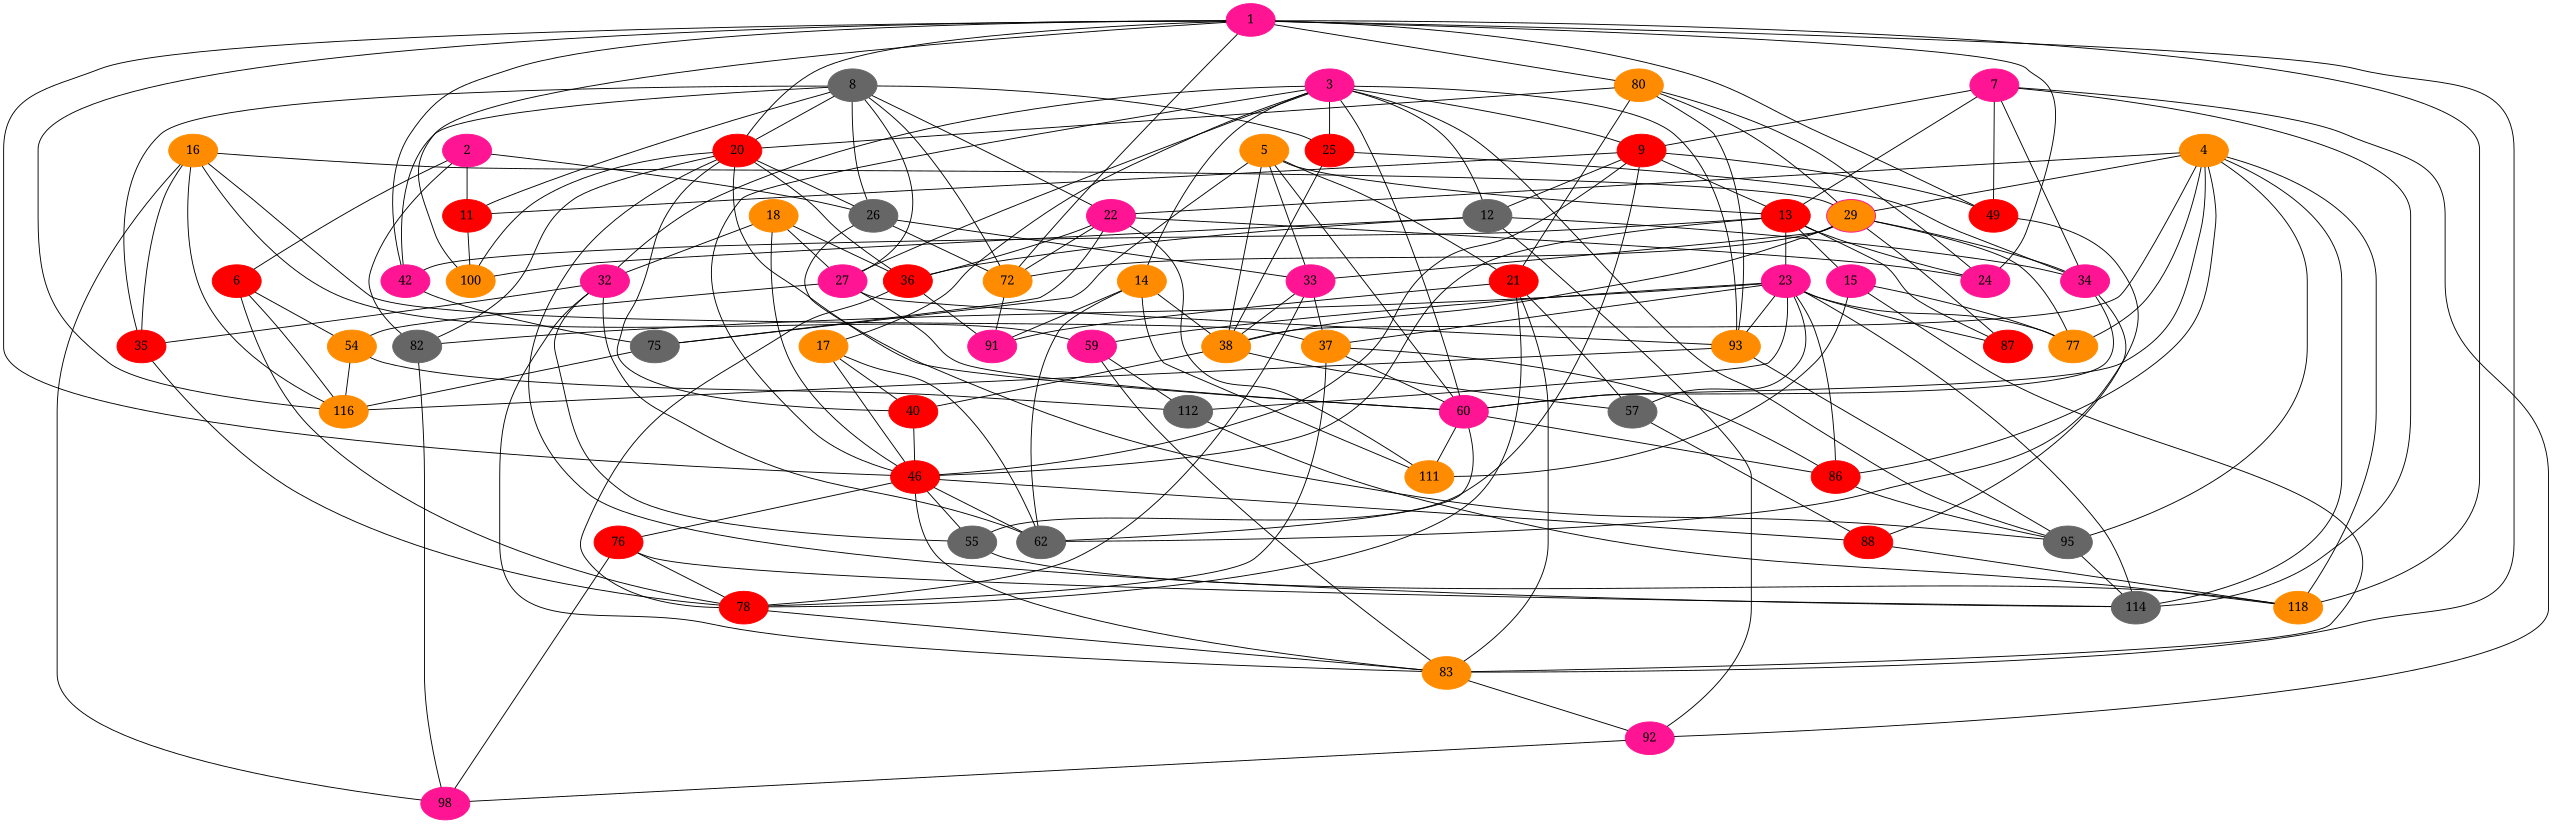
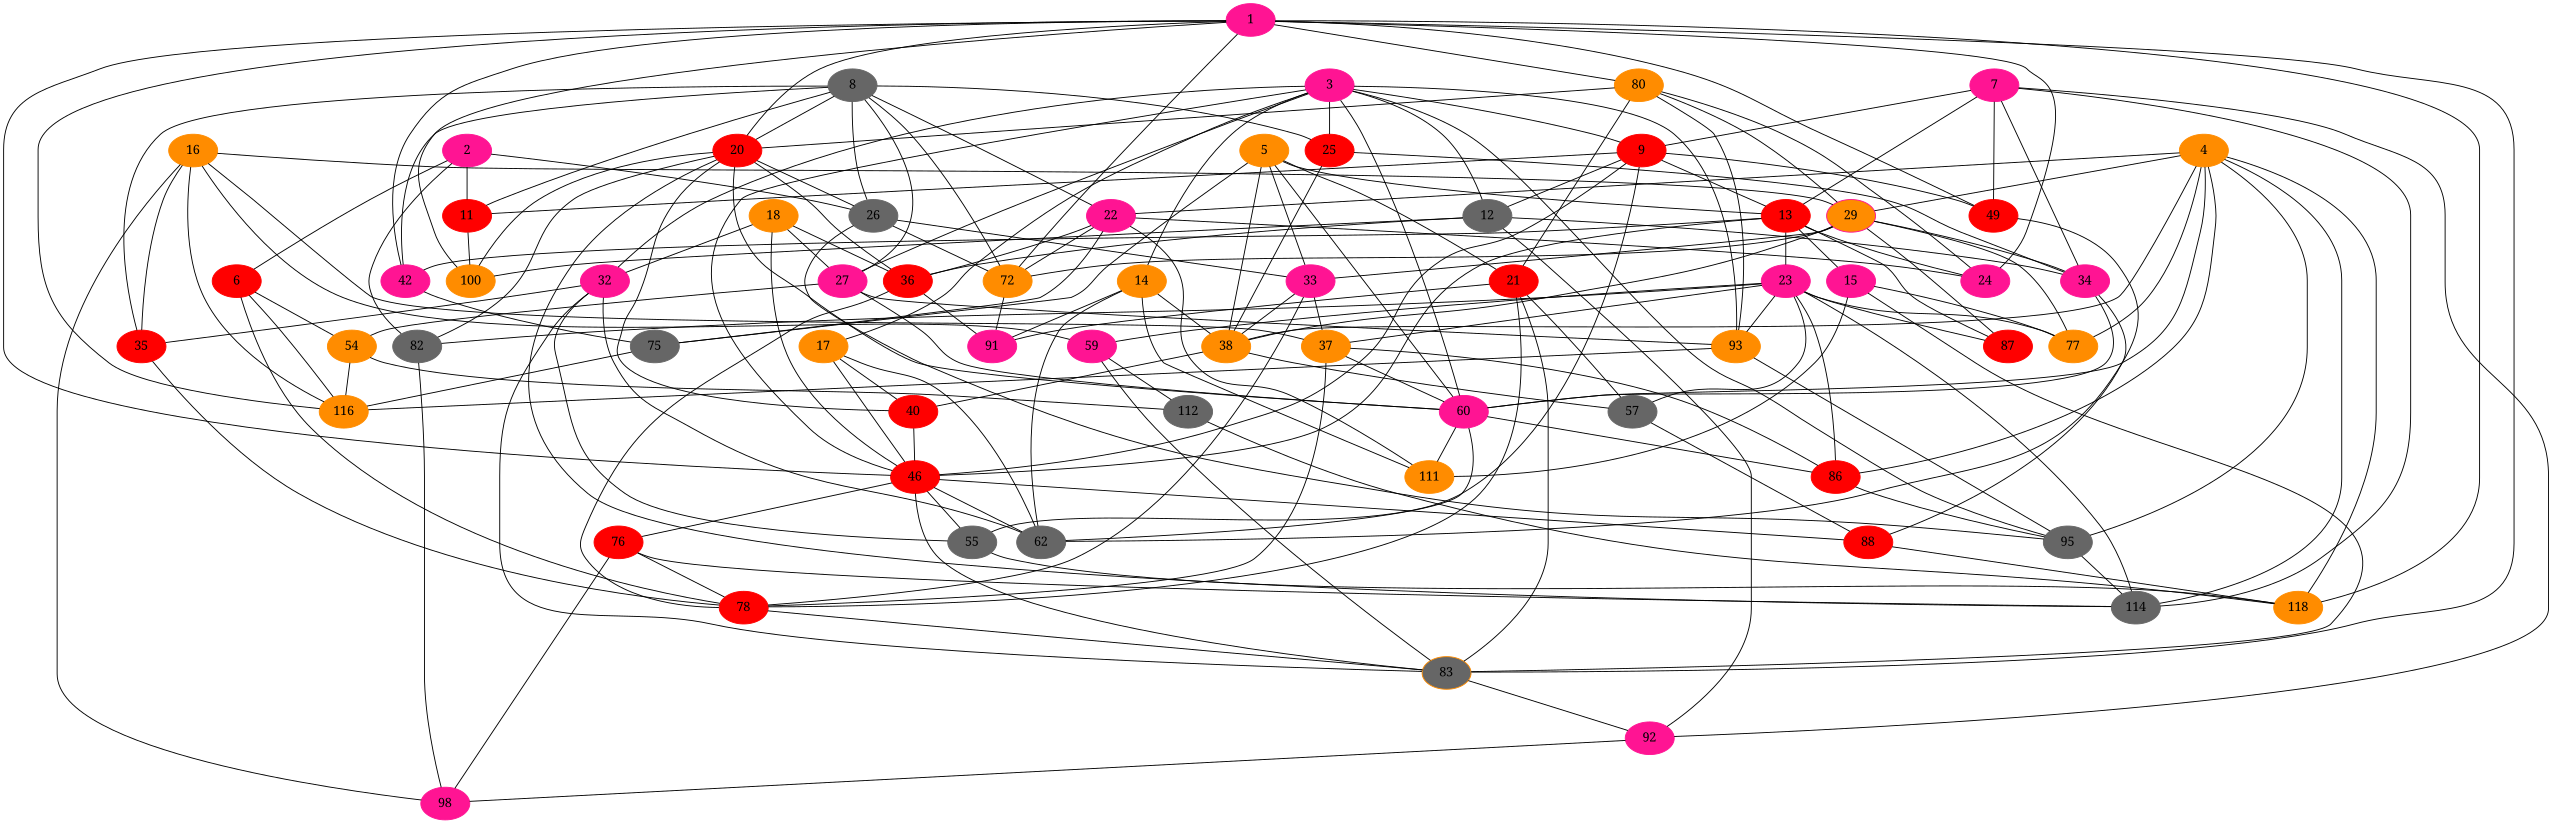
edge "23" -- "112": removed
node "83": fillcolor darkorange -> gray40
